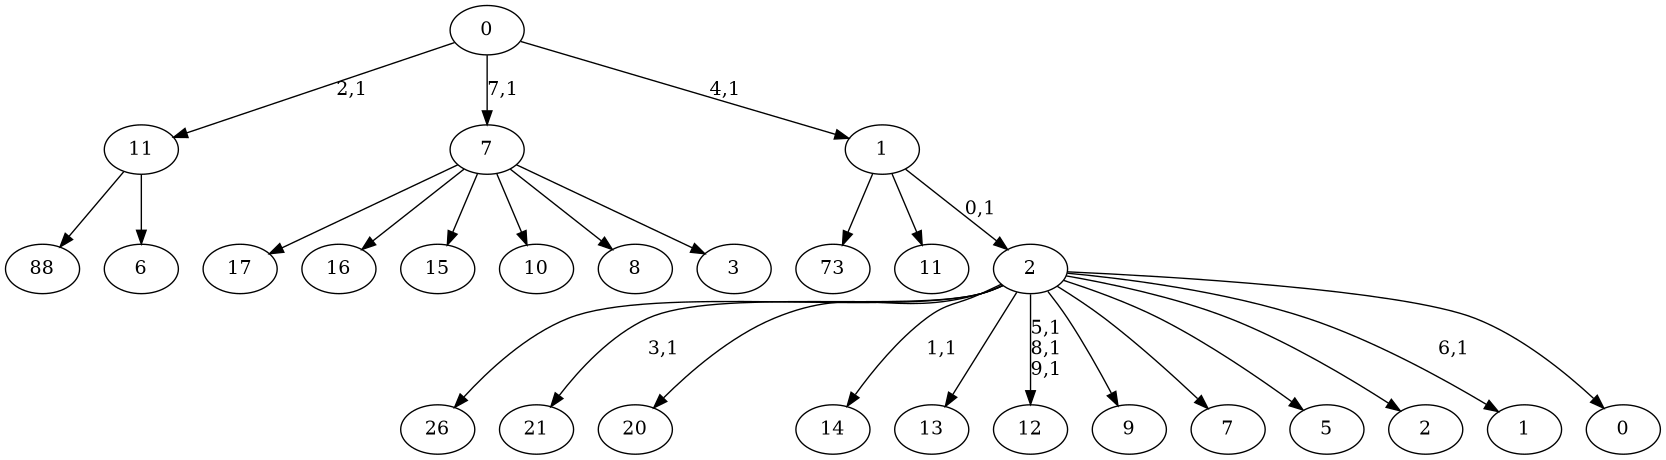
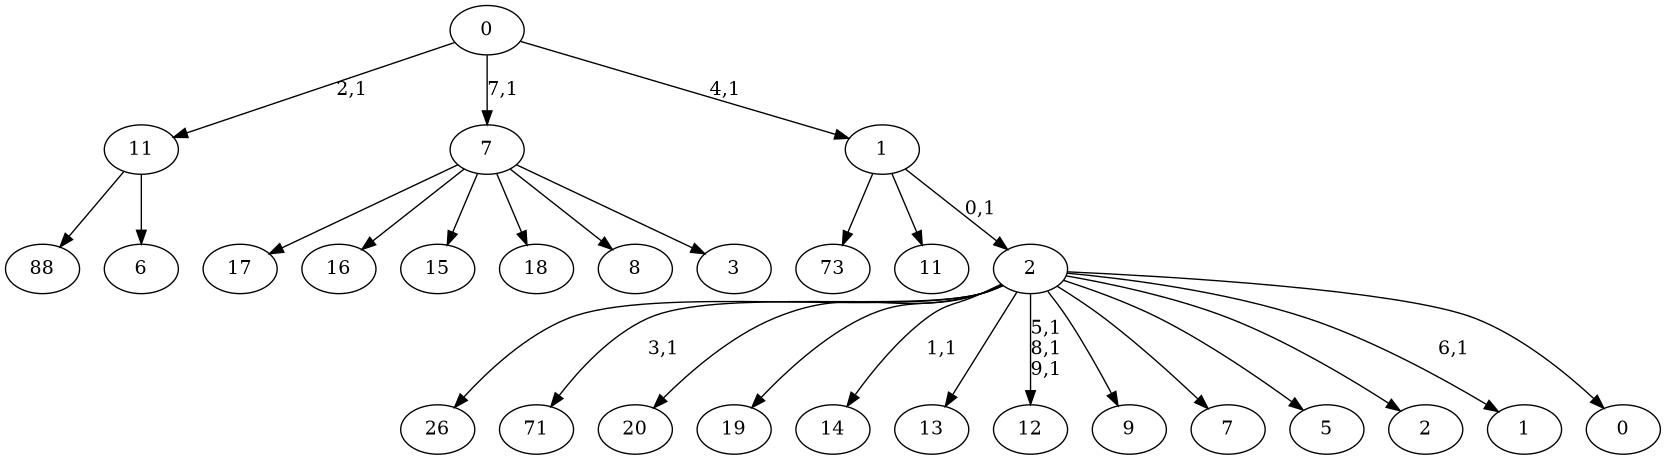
node "10": label "10" -> "18"
node "21": label "21" -> "71"
node "19": added
